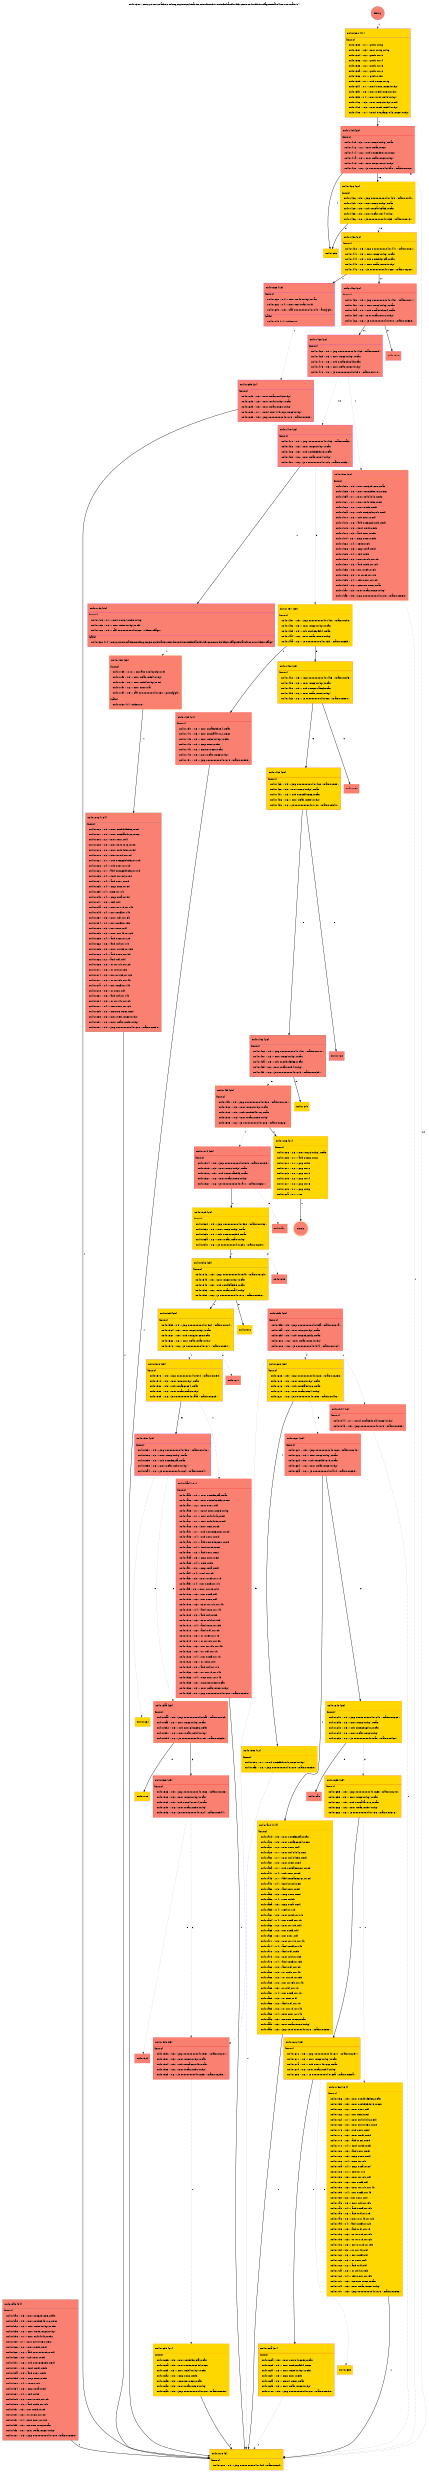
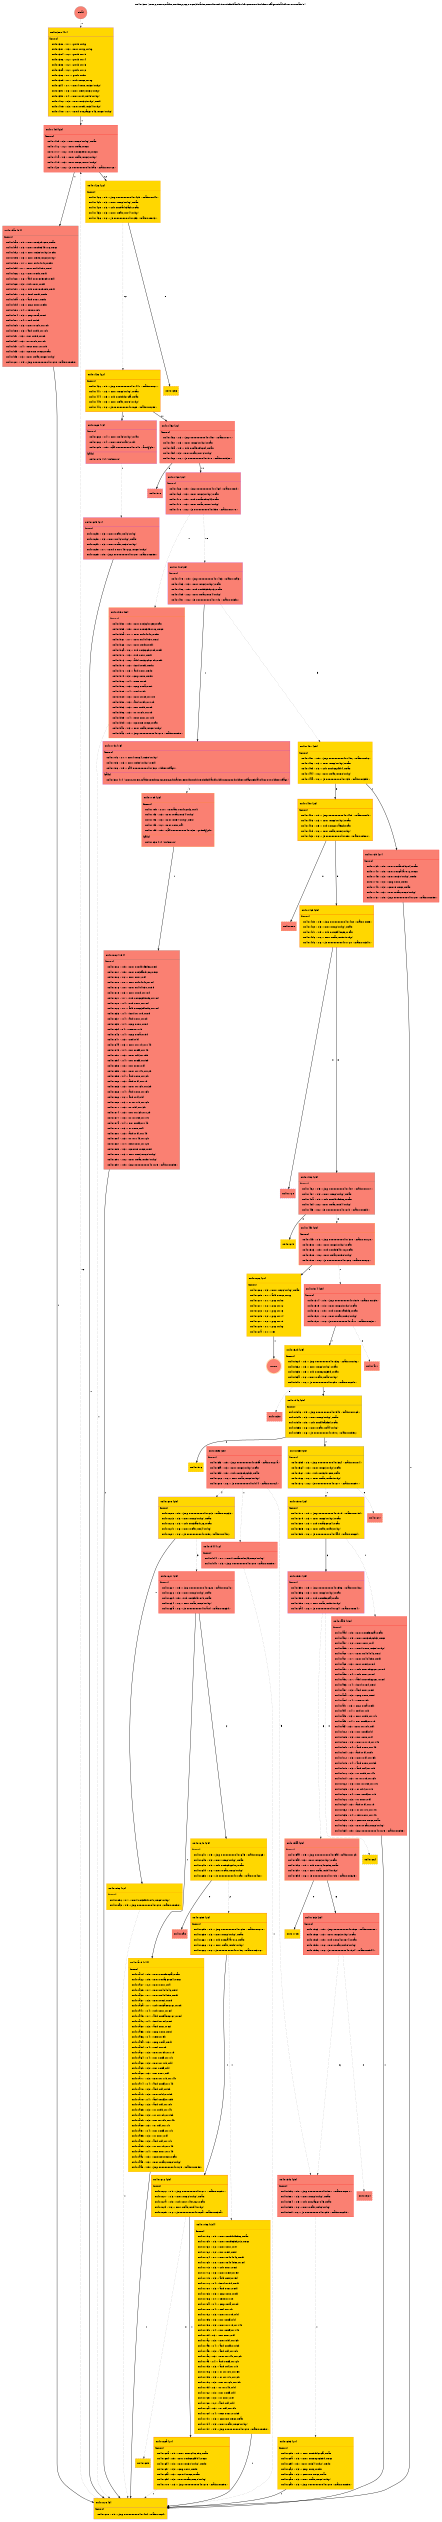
node "Entry": label "Entry" -> "Final"
edge "0x40140f [23]" -> "0x401c53": now "0x40140f [23]" -> "0x401ba8 [94]"
